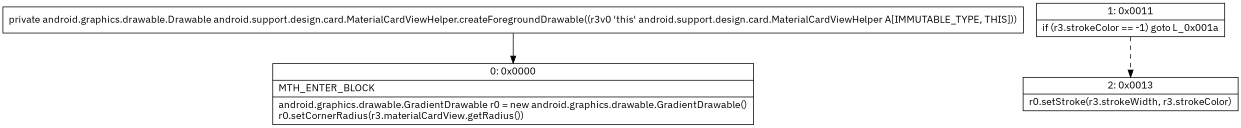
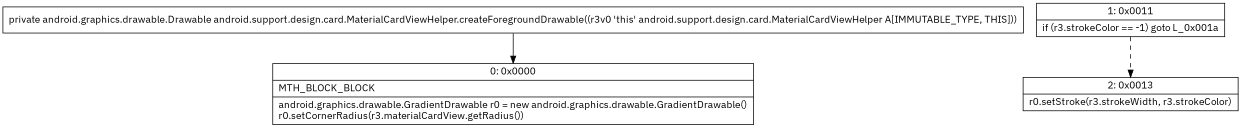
node "0: 0x0000": text "MTH_ENTER_BLOCK" -> "MTH_BLOCK_BLOCK"
